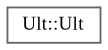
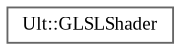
node "Ult::Ult": label "Ult::Ult" -> "Ult::GLSLShader"
